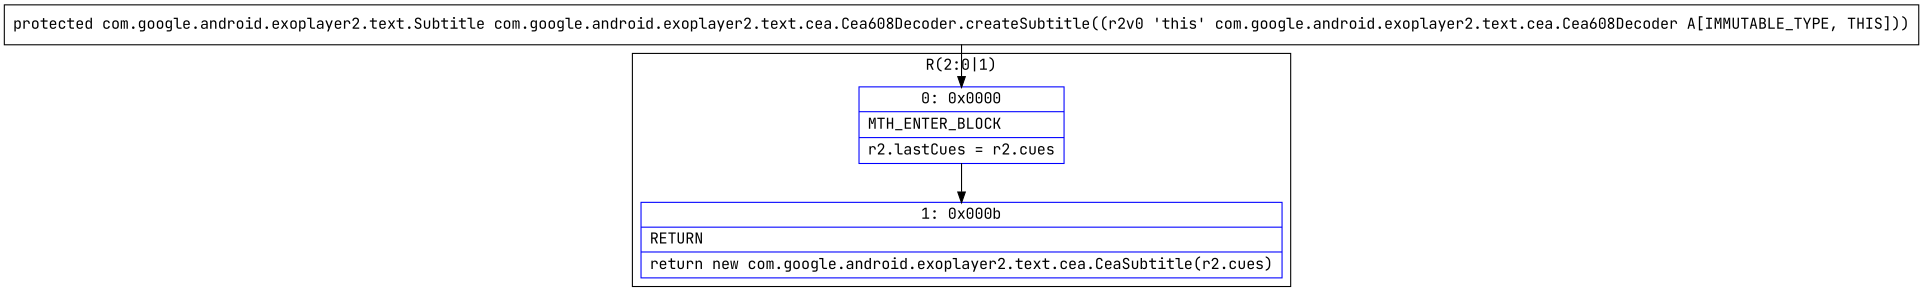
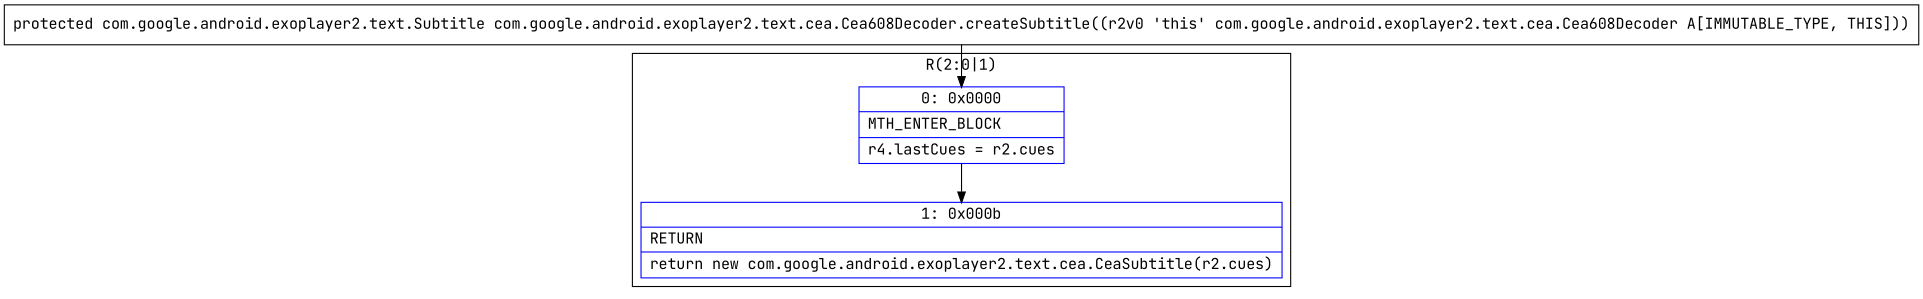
node "0: 0x0000": text "r2.lastCues = r2.cues" -> "r4.lastCues = r2.cues"
